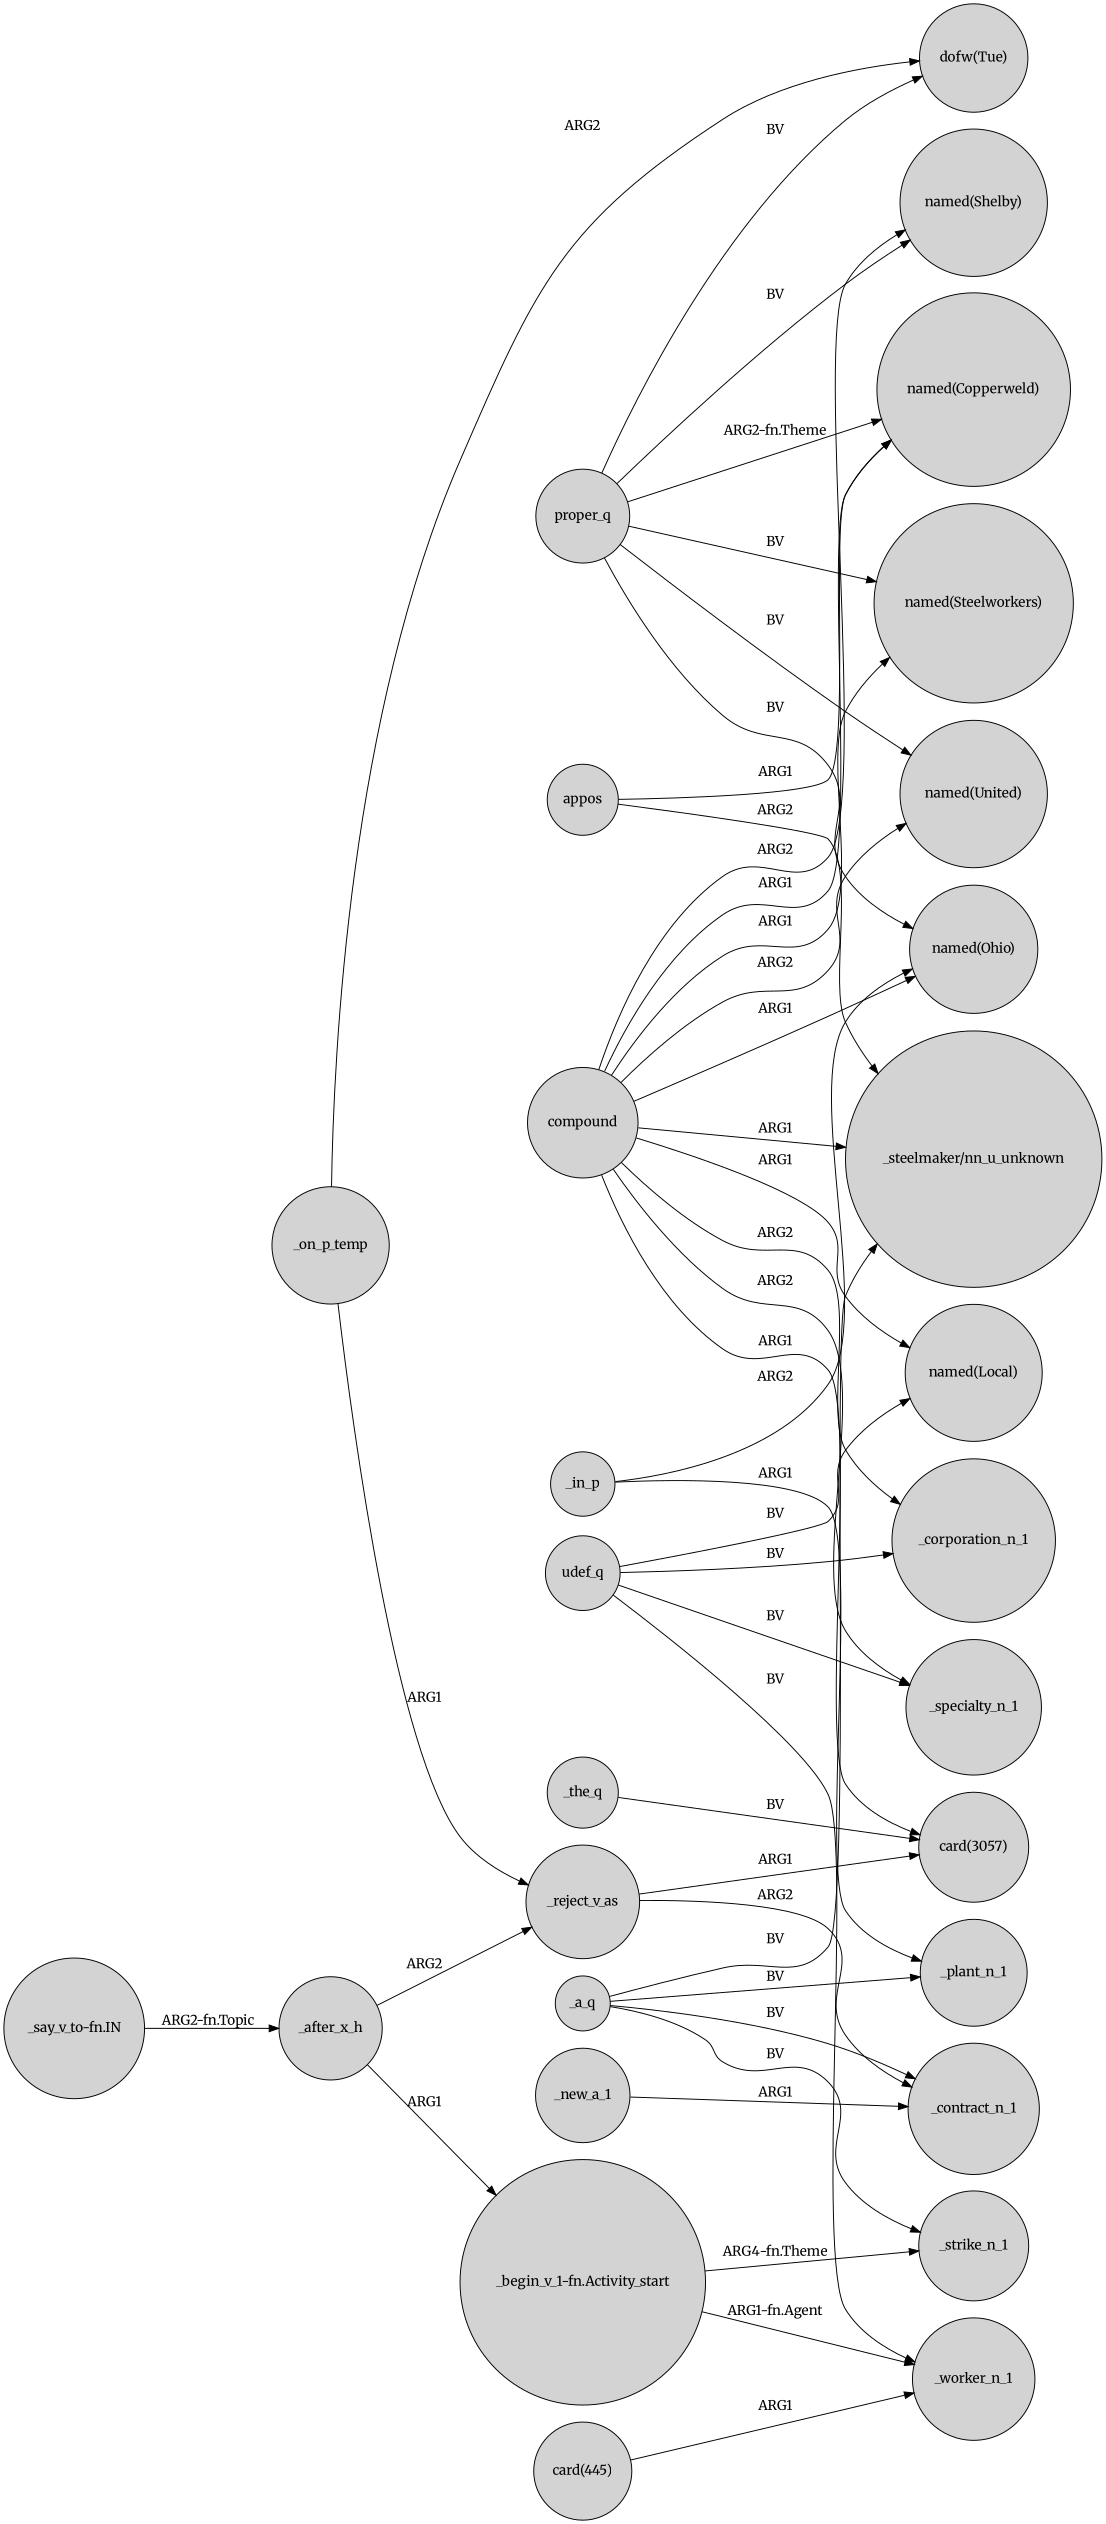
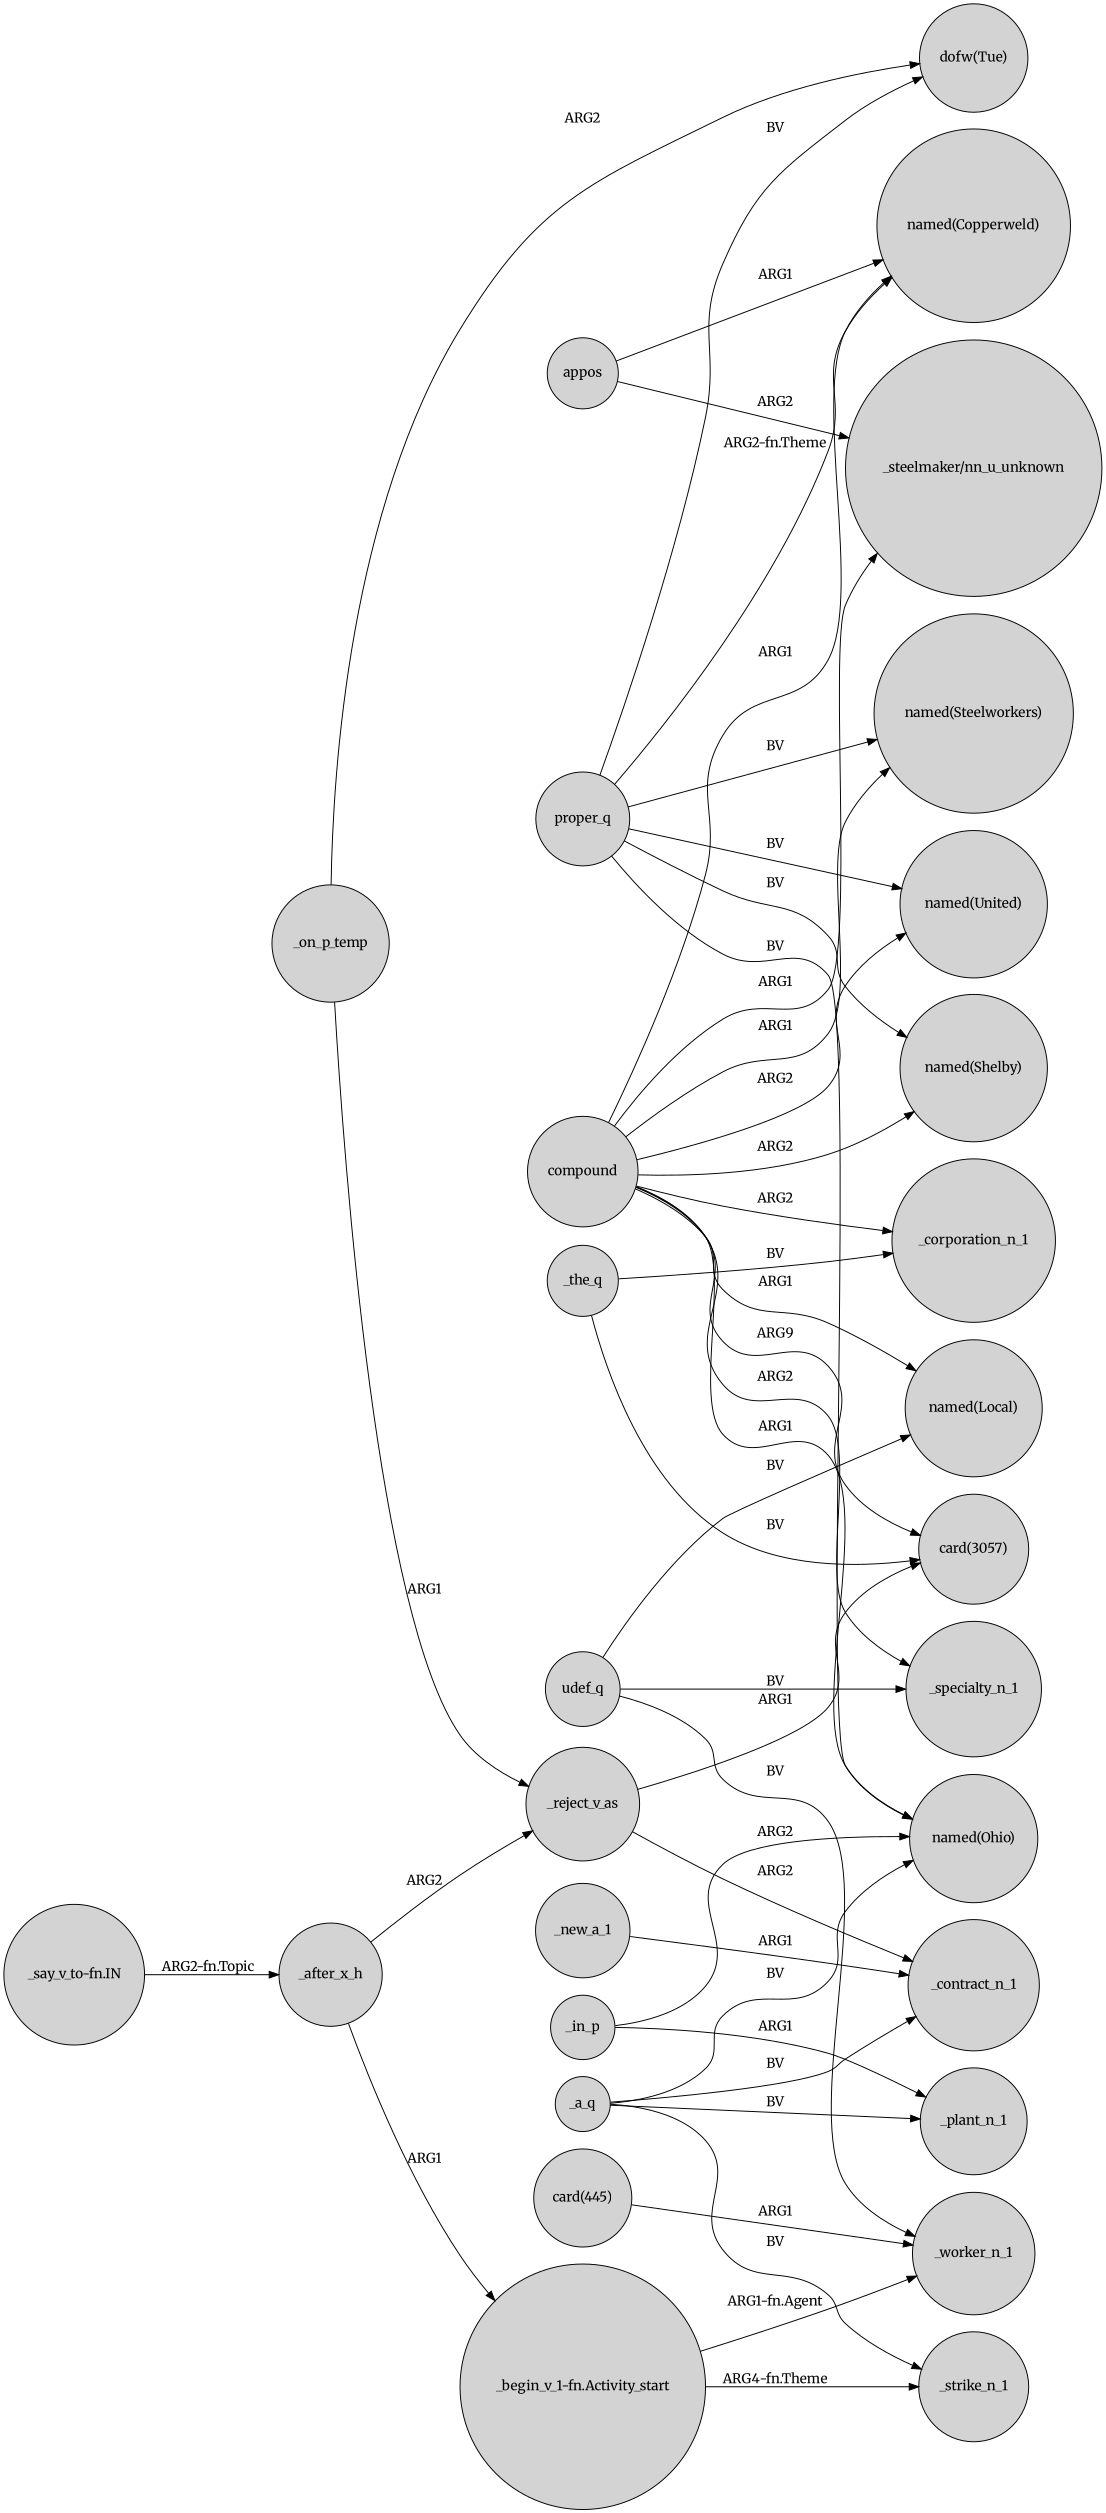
edge "compound" -> "card(3057)": label "ARG1" -> "ARG9"
edge "udef_q" -> "_corporation_n_1": now "_the_q" -> "_corporation_n_1"
edge "_a_q" -> "_steelmaker/nn_u_unknown": now "_a_q" -> "named(Ohio)"
